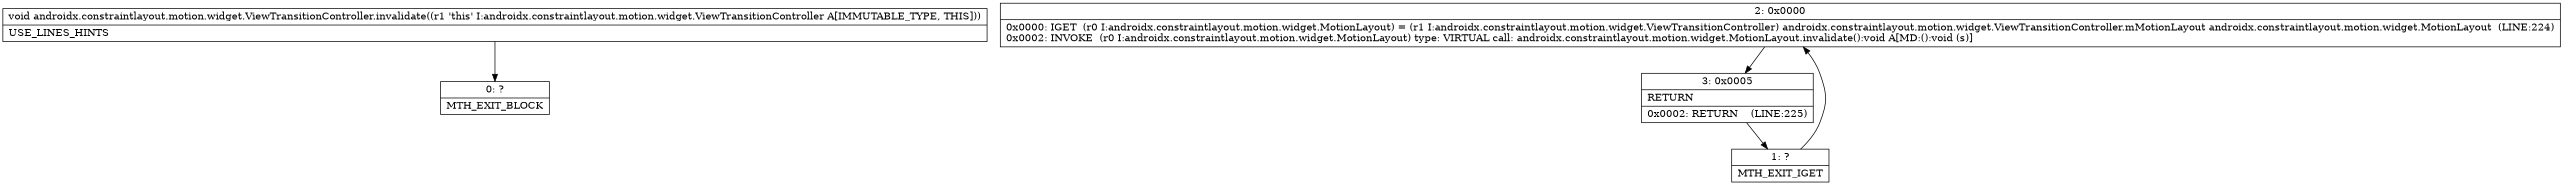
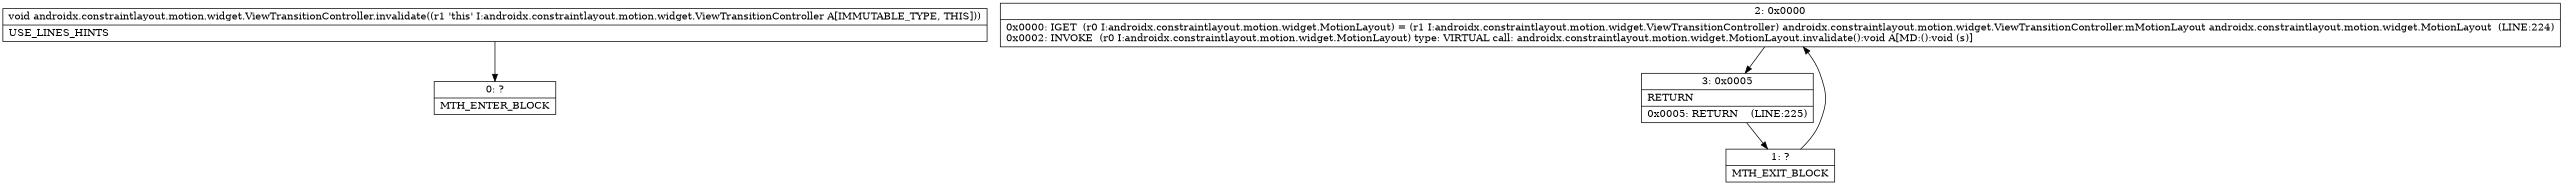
node "0: ?": text "MTH_EXIT_BLOCK" -> "MTH_ENTER_BLOCK"
node "3: 0x0005": text "0x0002: RETURN    (LINE:225)" -> "0x0005: RETURN    (LINE:225)"
node "1: ?": text "MTH_EXIT_IGET" -> "MTH_EXIT_BLOCK"
